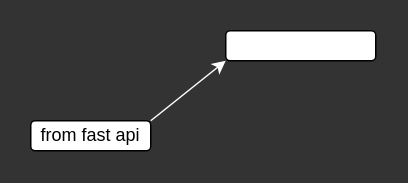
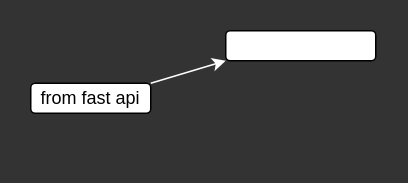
node "from fast api": moved (91, 136) -> (91, 98)
